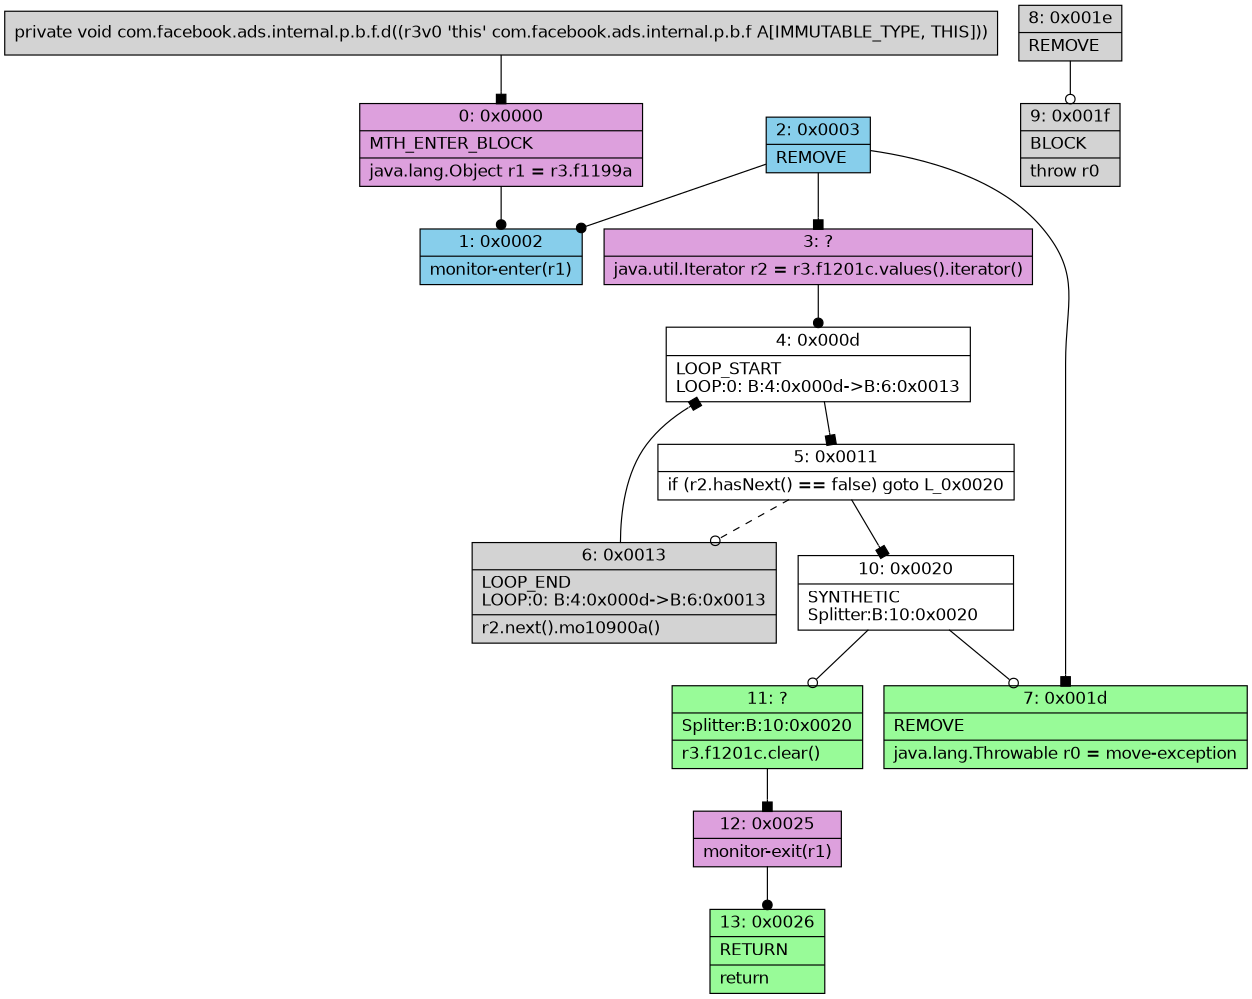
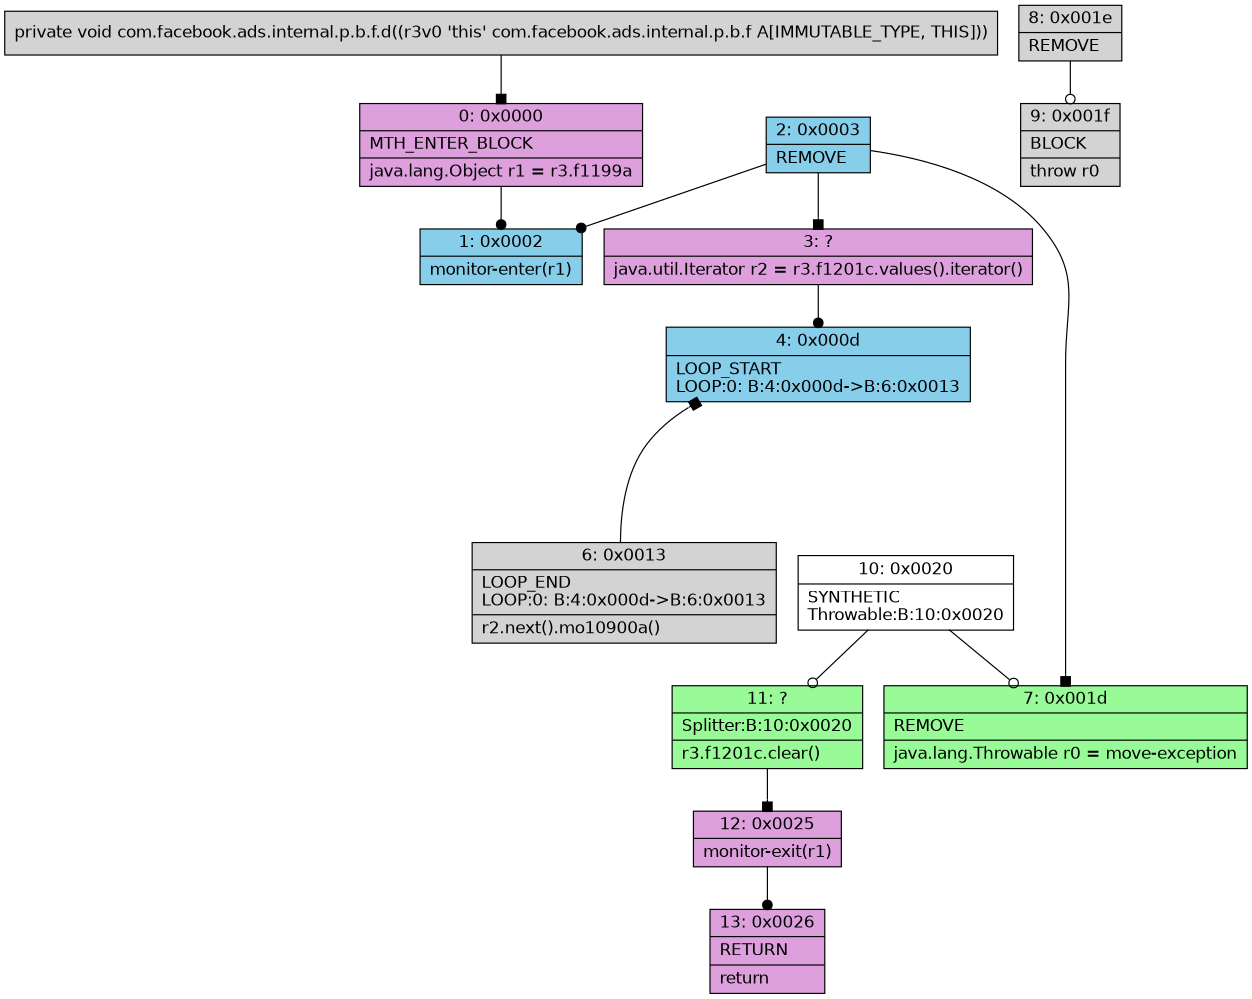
node "4: 0x000d": fillcolor white -> skyblue
node "5: 0x0011": removed
node "10: 0x0020": text "Splitter:B:10:0x0020" -> "Throwable:B:10:0x0020"
node "13: 0x0026": fillcolor palegreen -> plum
